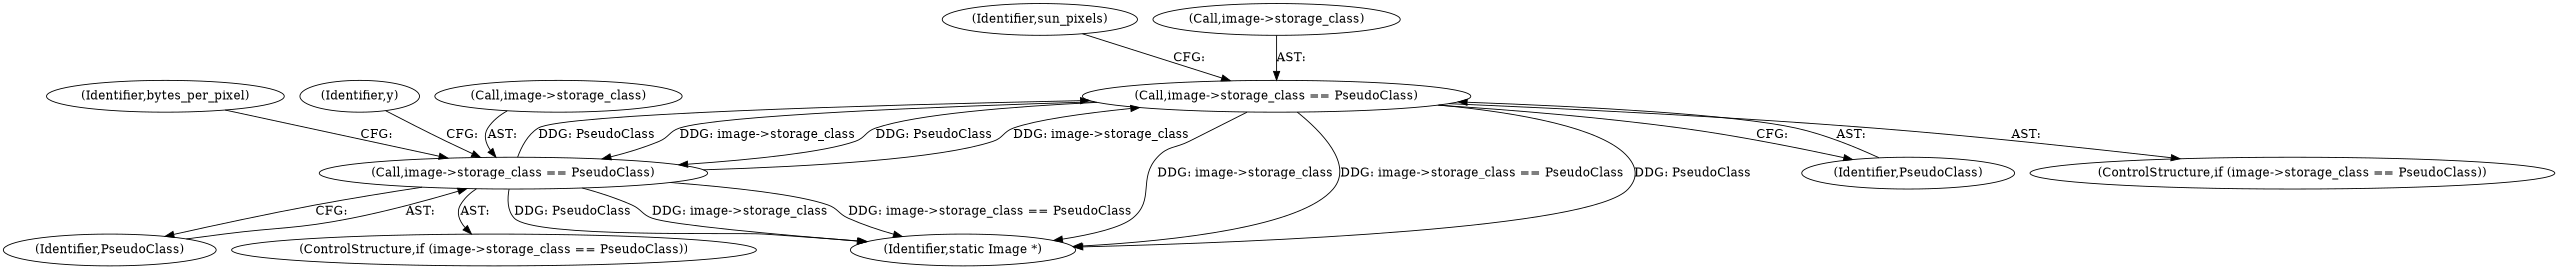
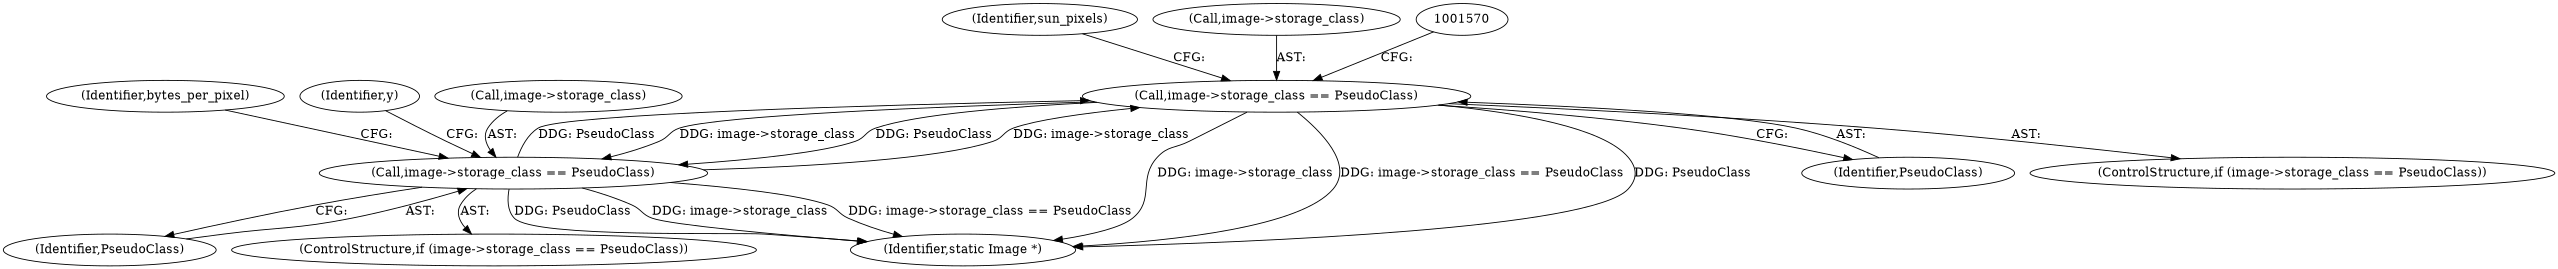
node "1001570": added
